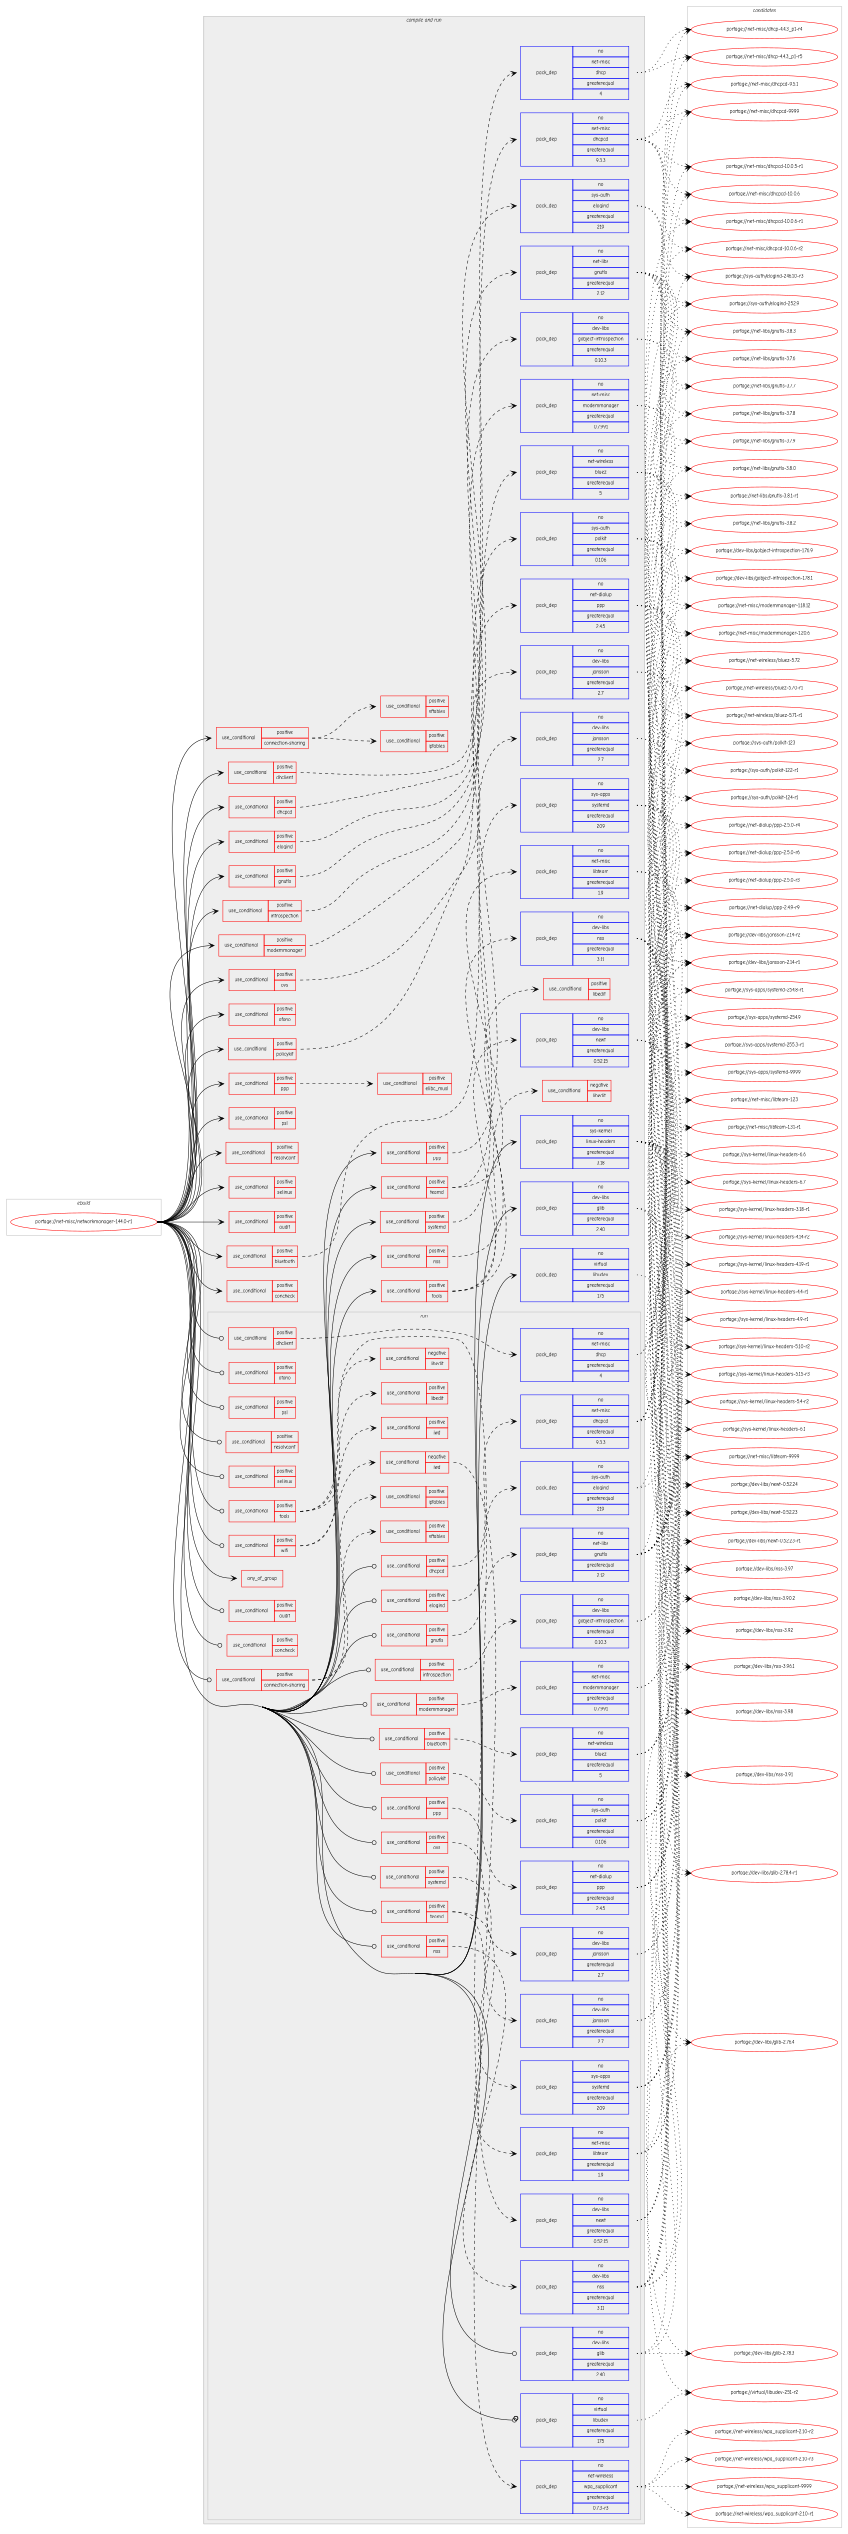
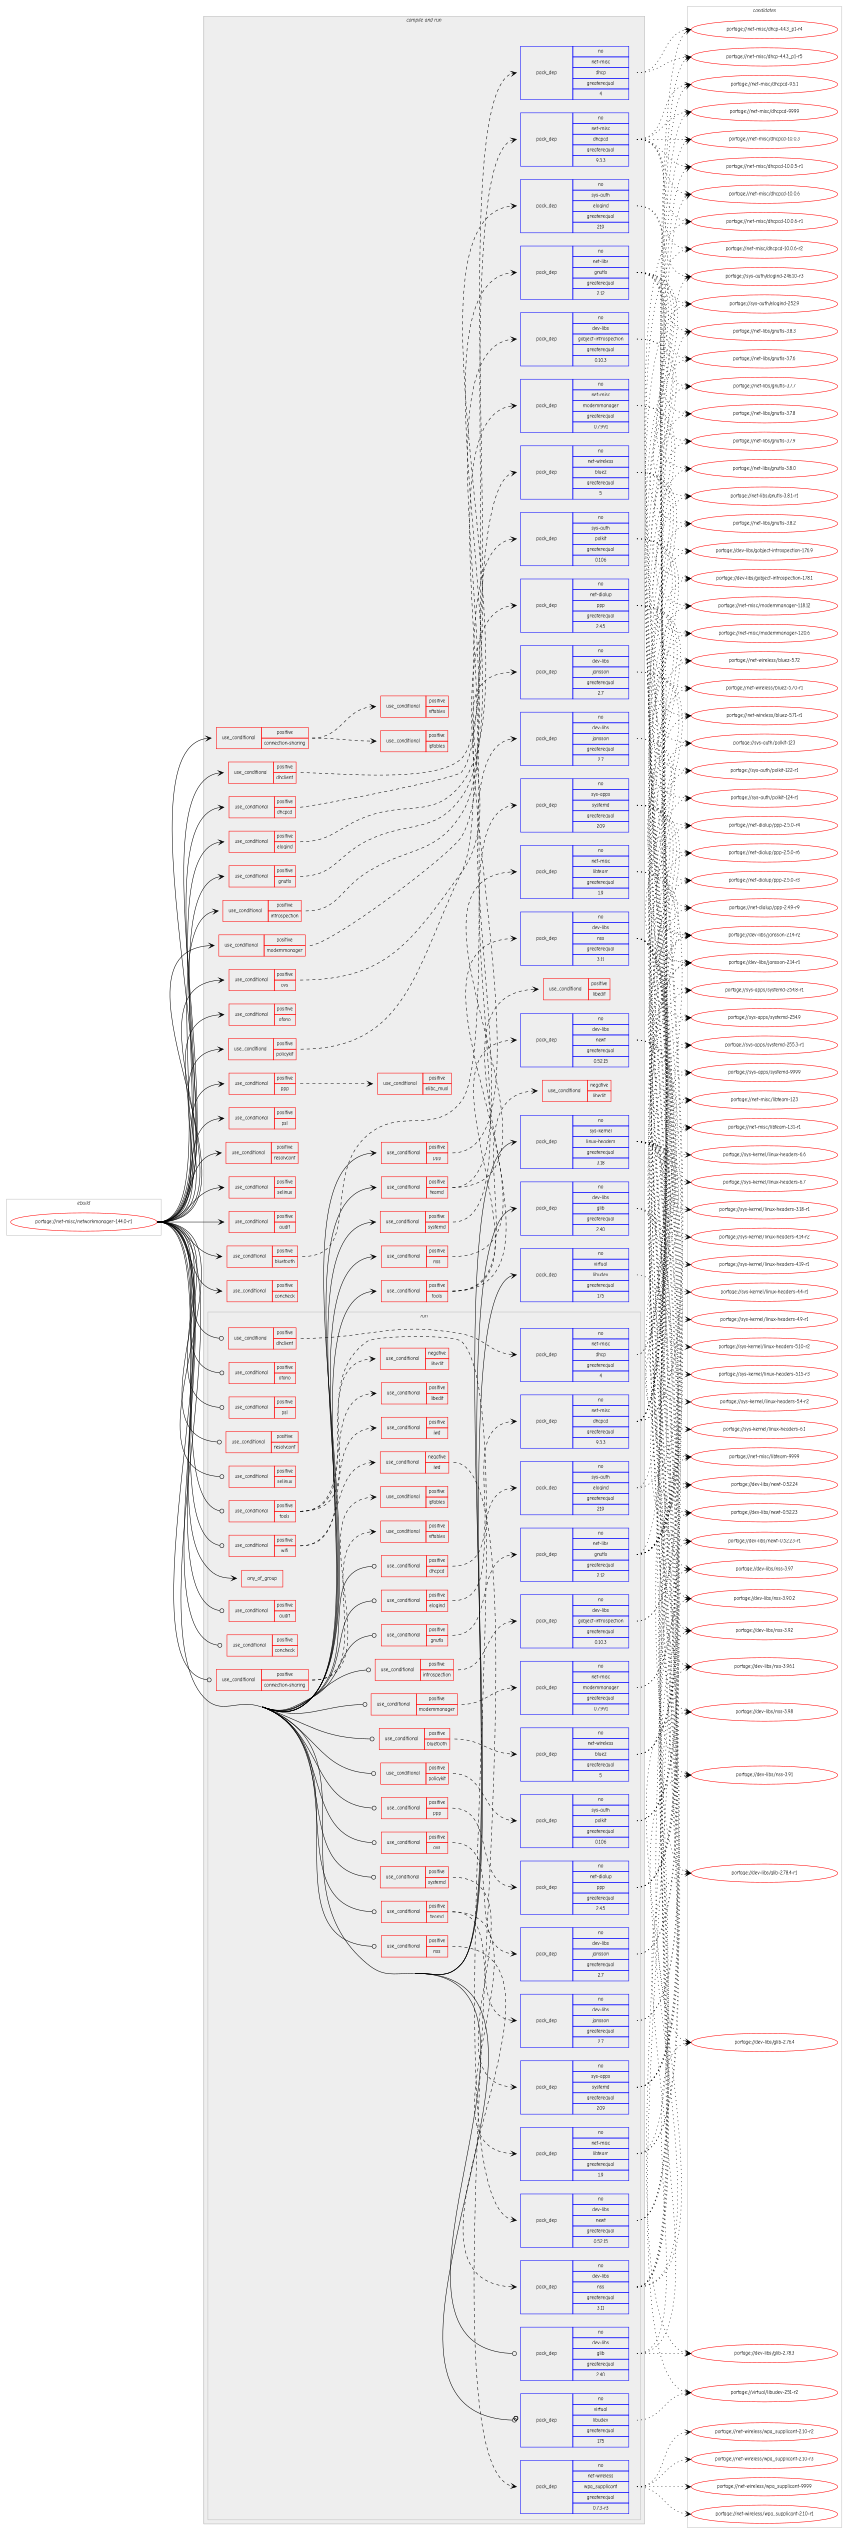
node "portage://net-misc/dhcpcd-10.0.3": added
